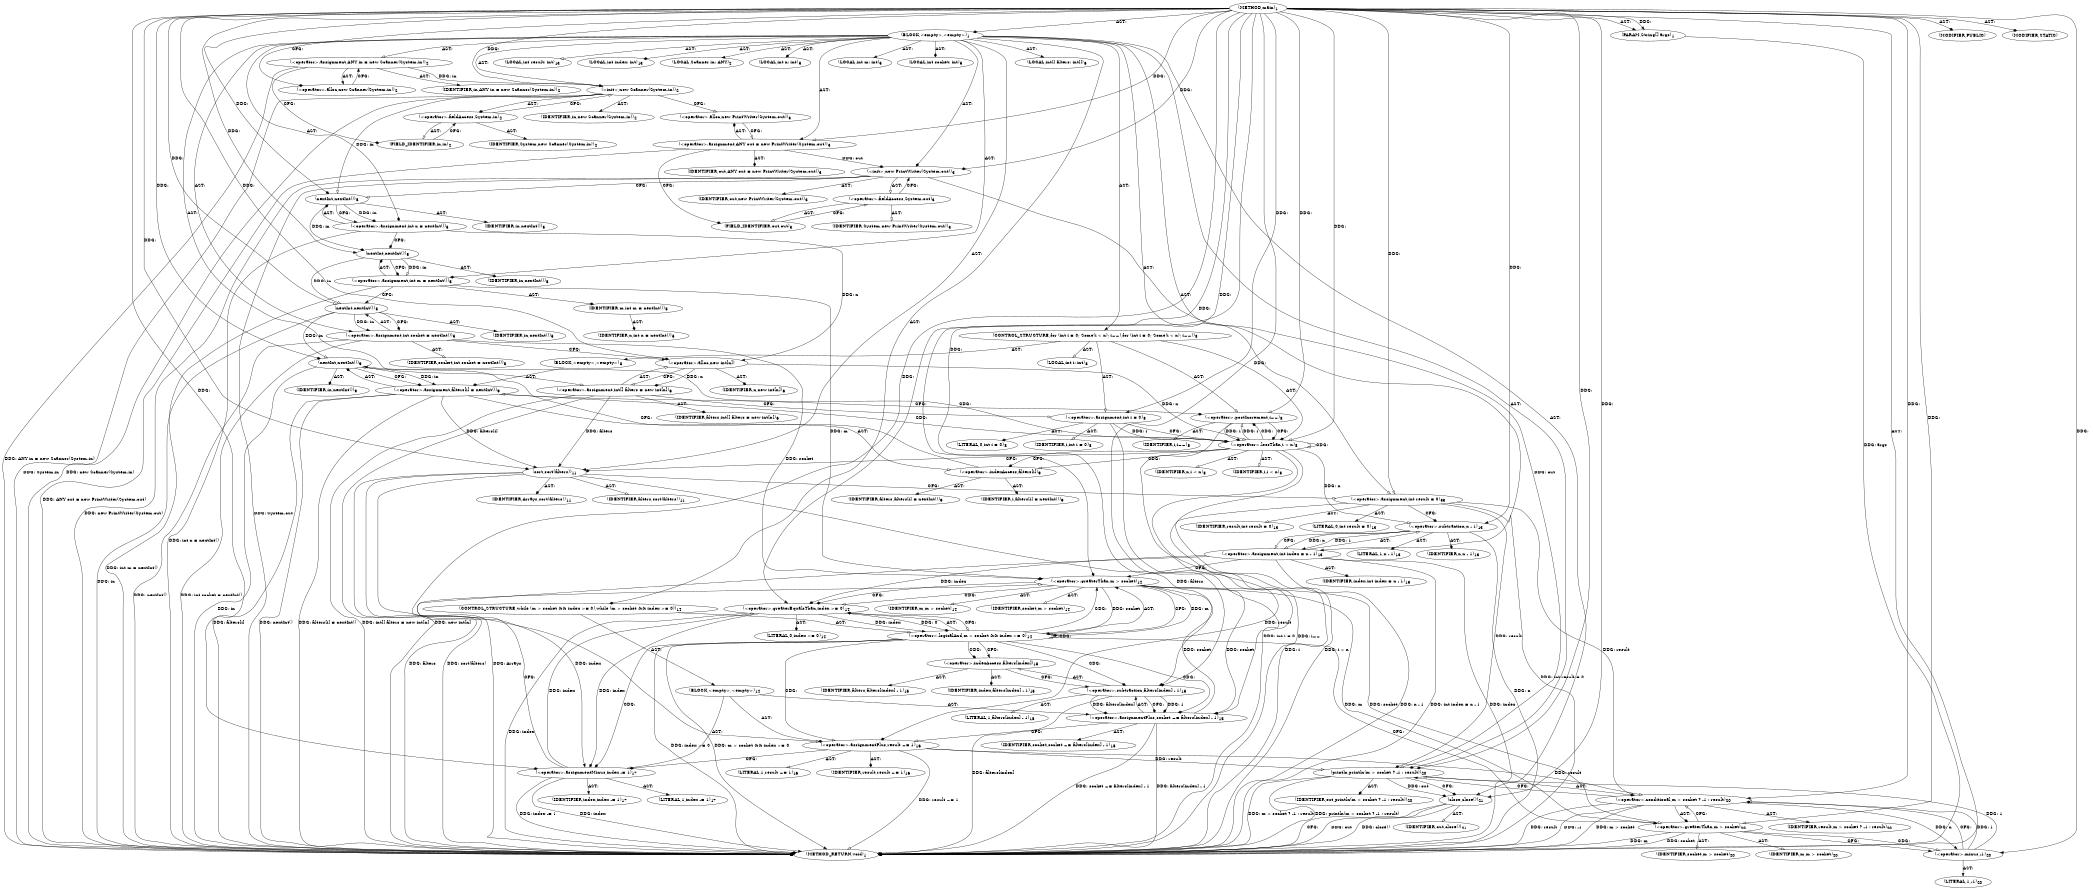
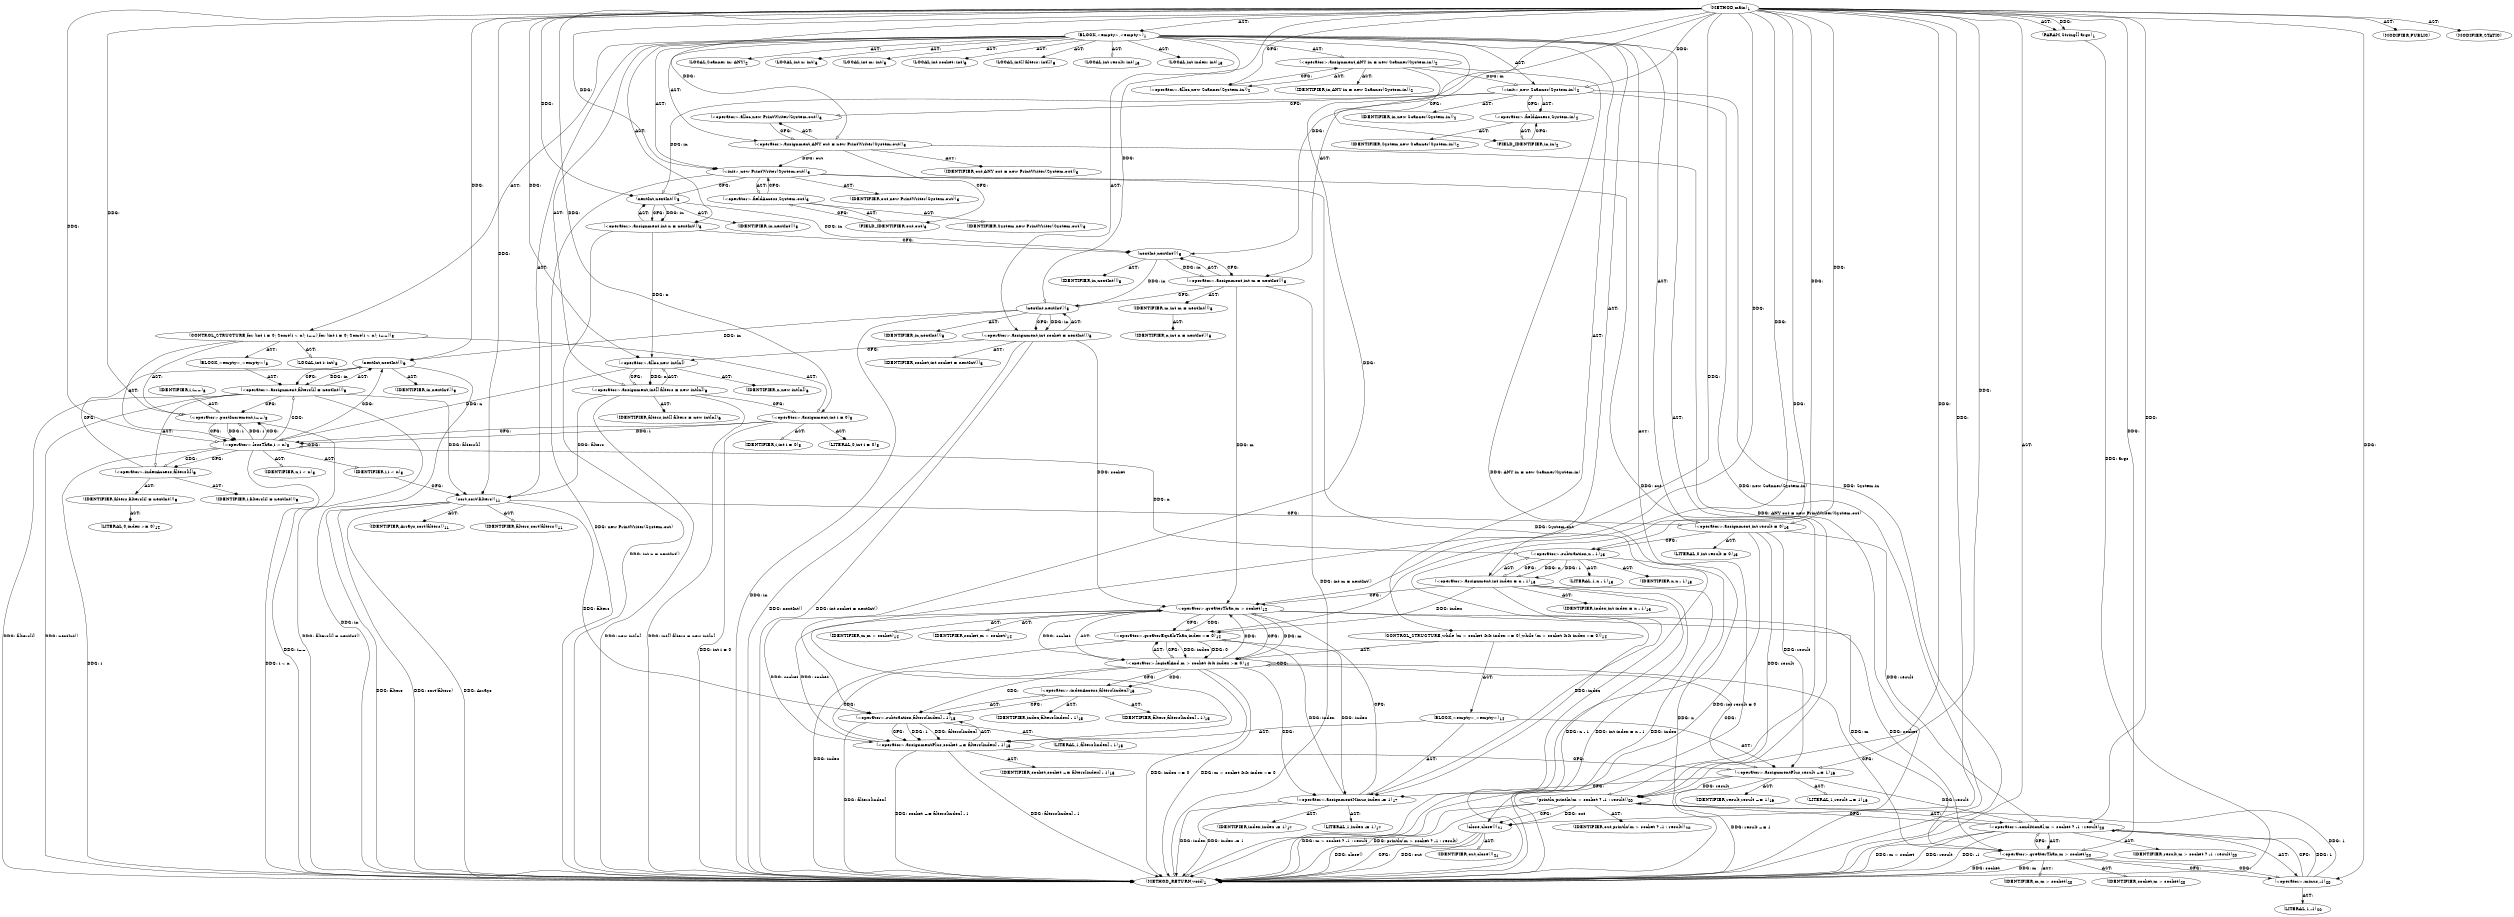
edge "(<operator>.postIncrement,i++)" -> "(IDENTIFIER,i,i++)": reversed
edge "(<operator>.lessThan,i < n)" -> "(sort,sort(filters))": now "(IDENTIFIER,i,i < n)" -> "(sort,sort(filters))"
node "(<operator>.assignment,int result = 0)": text "33" -> "13"
node "(IDENTIFIER,result,int result = 0)": removed
edge "(<operator>.greaterEqualsThan,index >= 0)" -> "(LITERAL,0,index >= 0)": now "(IDENTIFIER,filters,filters[i] = nextInt())" -> "(LITERAL,0,index >= 0)"
edge "(println,println(m > socket ? -1 : result))" -> "(<operator>.conditional,m > socket ? -1 : result)": arrowhead diamond -> normal
edge "(<operator>.conditional,m > socket ? -1 : result)" -> "(<operator>.minus,-1)": label "DDG: n" -> "AST: "
